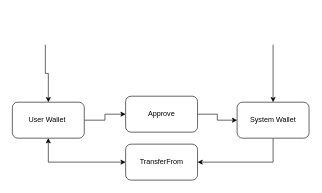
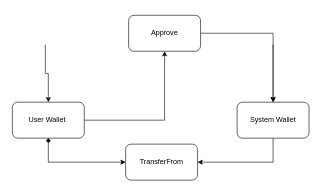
node "Approve": moved (162, 114) -> (165, 33)
edge "User Wallet" -- "TransferFrom": arrowhead classic -> diamond
